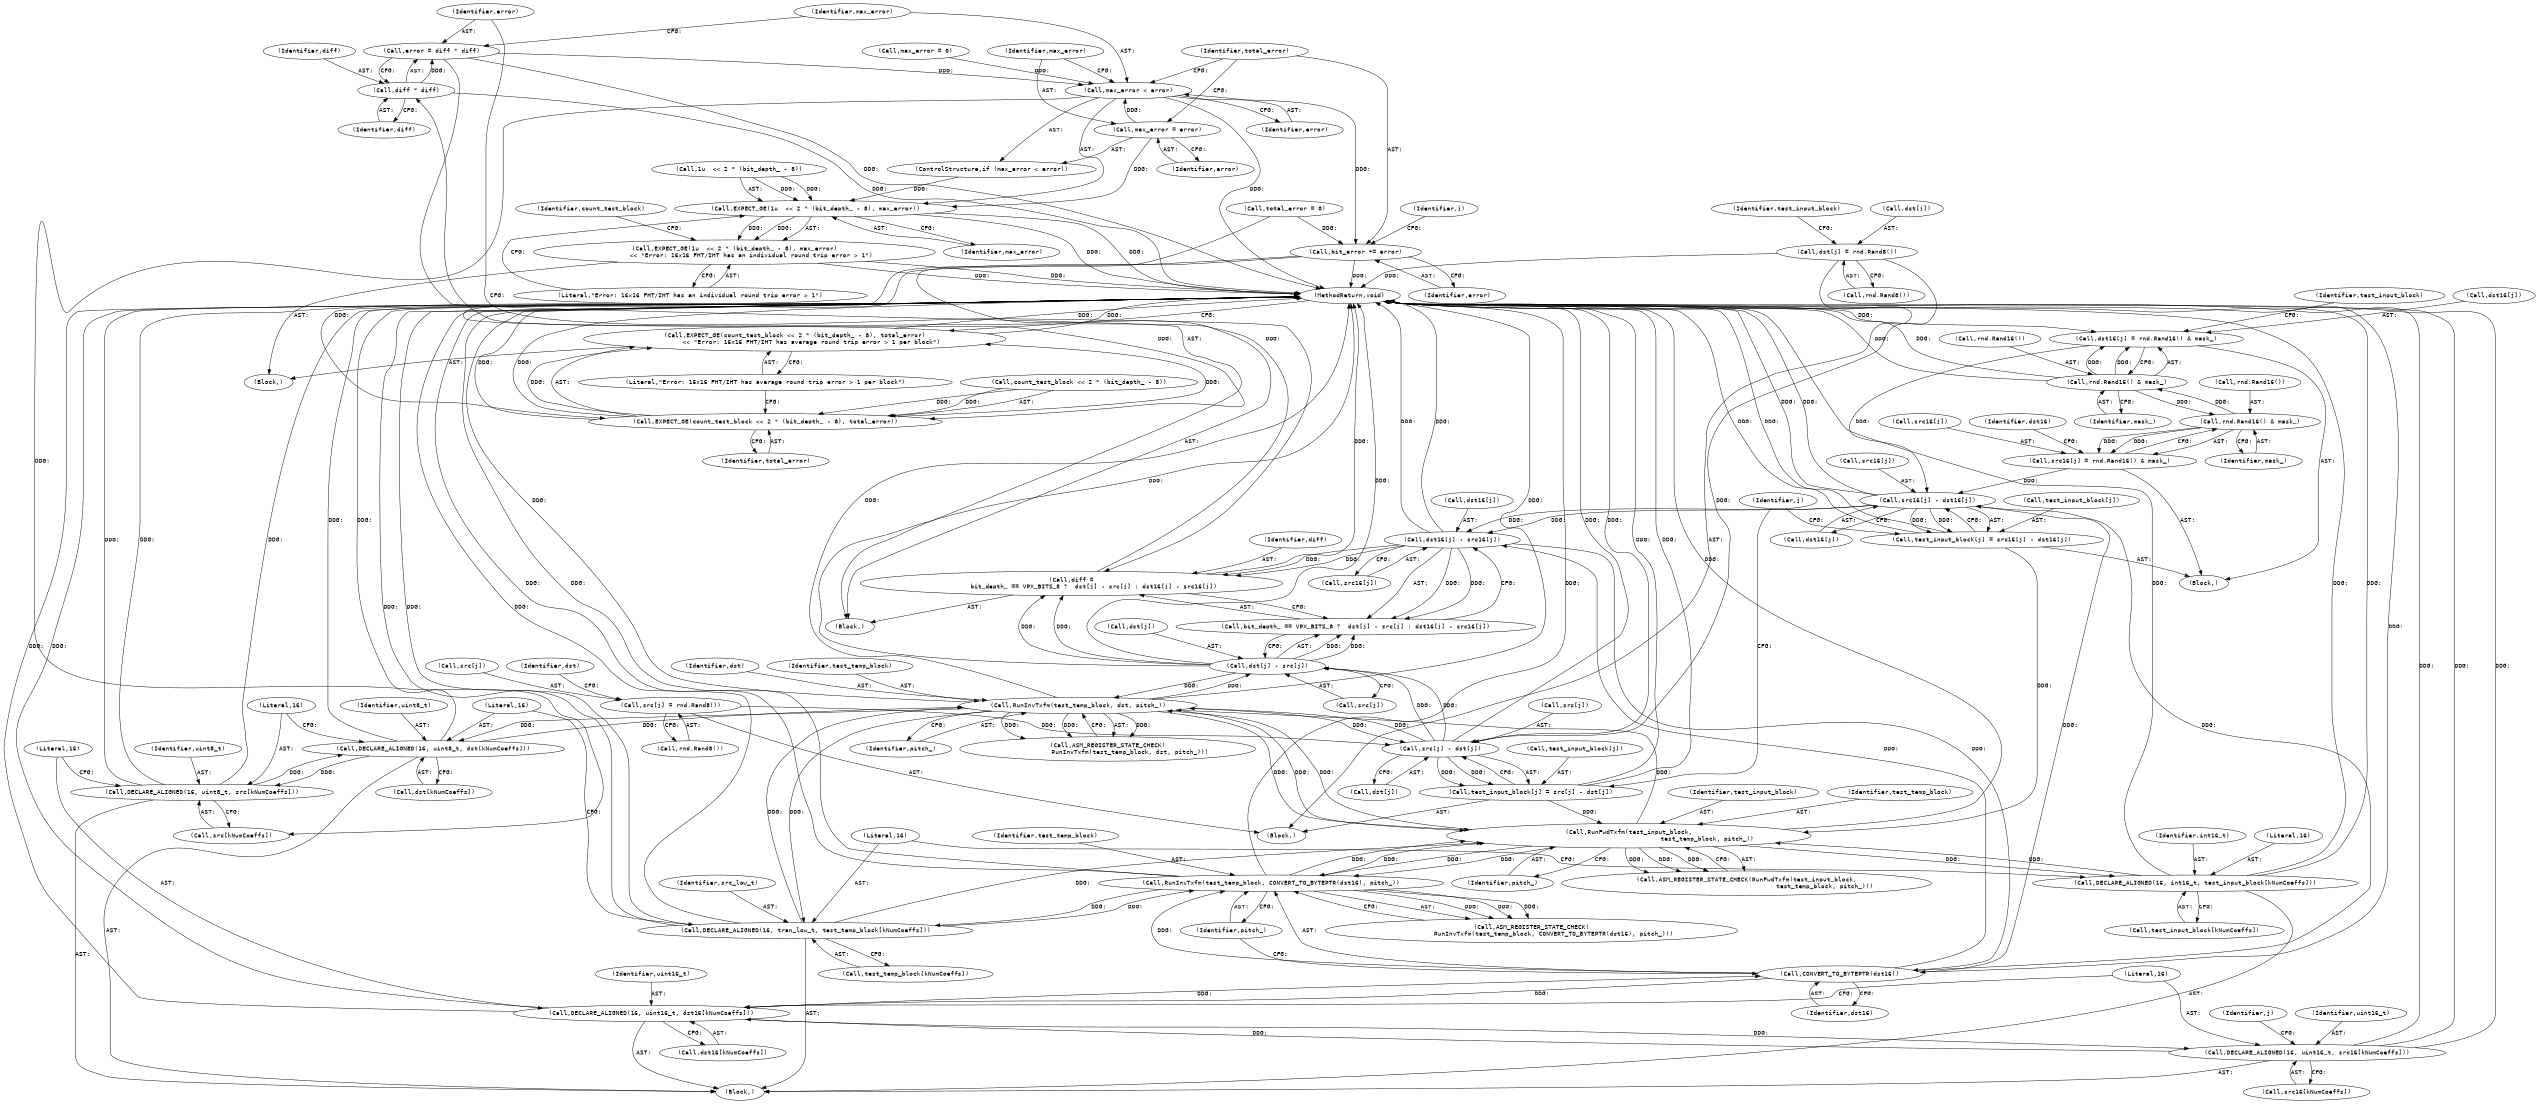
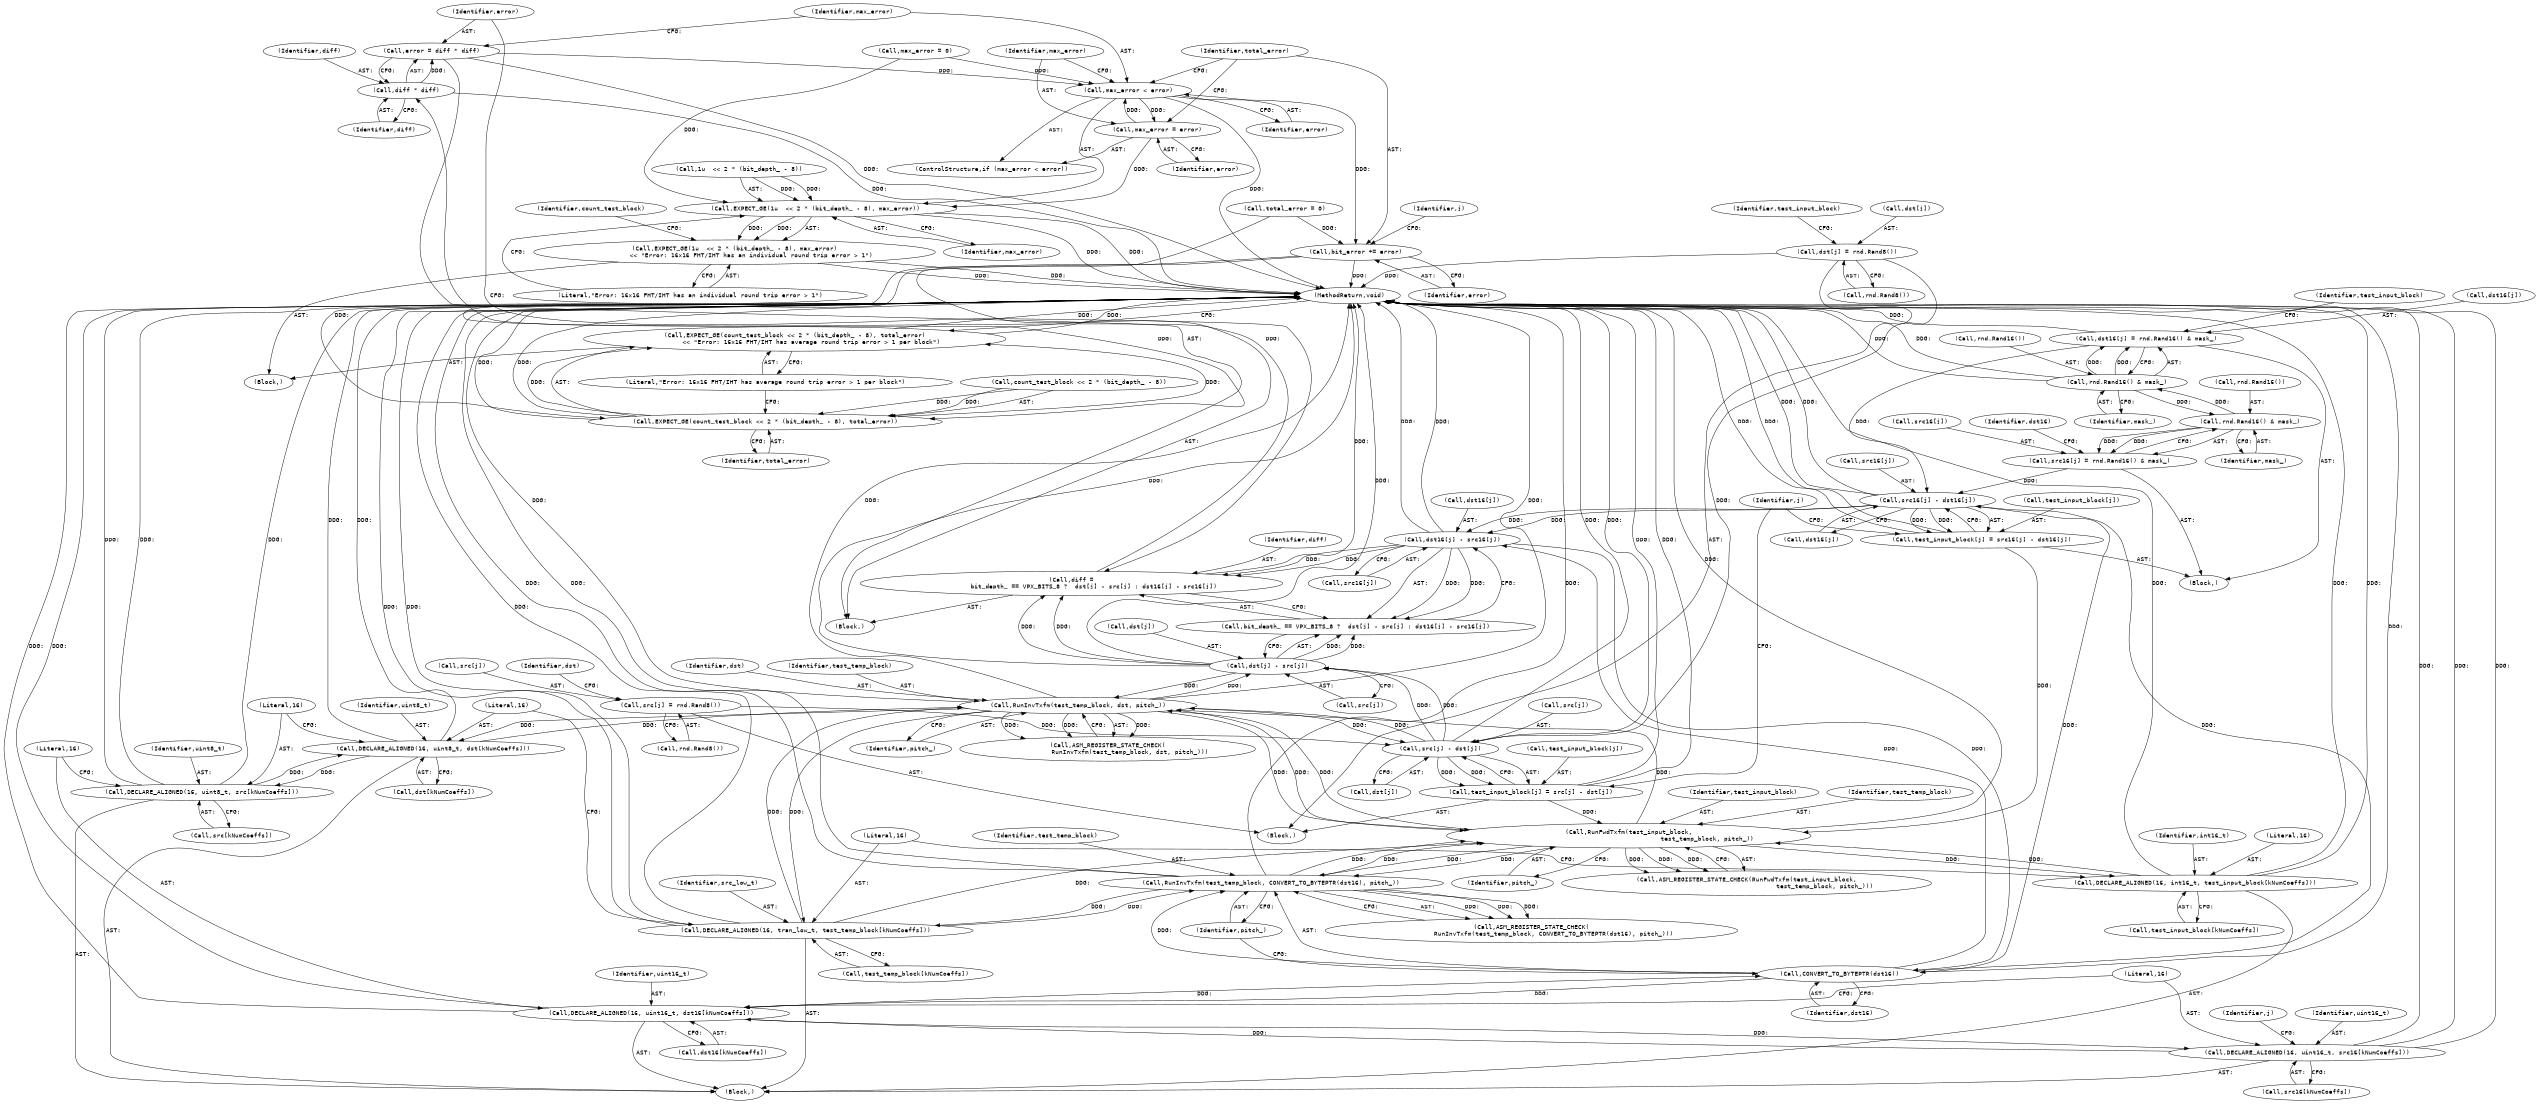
edge "(ControlStructure,if (max_error < error))" -> "(Call,EXPECT_GE(1u  << 2 * (bit_depth_ - 8), max_error))": now "(Call,max_error = 0)" -> "(Call,EXPECT_GE(1u  << 2 * (bit_depth_ - 8), max_error))"
edge "(Call,max_error < error)" -> "(Call,src[kNumCoeffs])": now "(Call,max_error < error)" -> "(Call,max_error = error)"
edge "(MethodReturn,void)" -> "(Call,dst16[j] = rnd.Rand16() & mask_)": reversed
